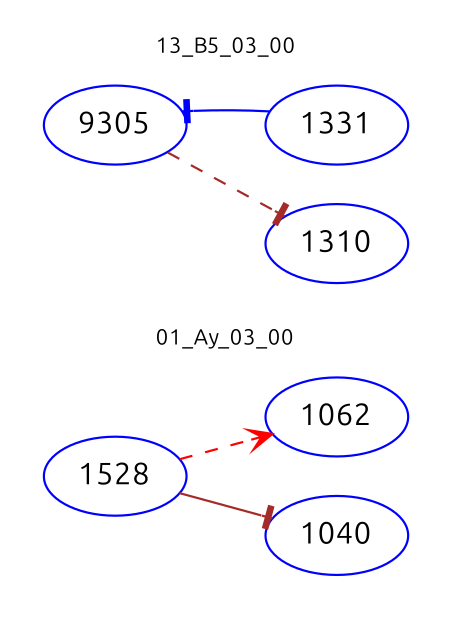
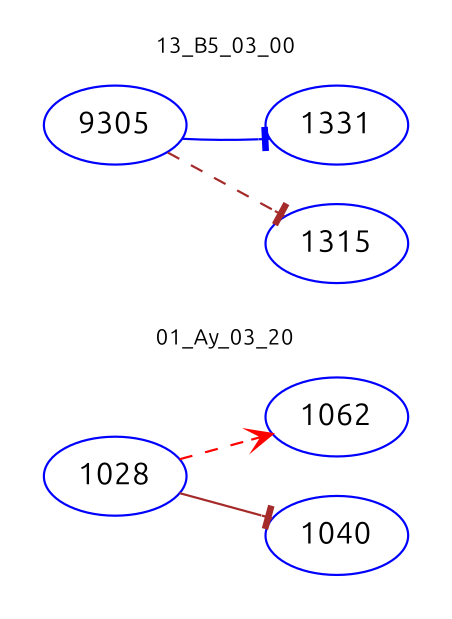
edge "1331" -> "9305": reversed
node "1310": label "1310" -> "1315"
cluster "01_Ay_03_00": label "01_Ay_03_00" -> "01_Ay_03_20"
node "1528": label "1528" -> "1028"
